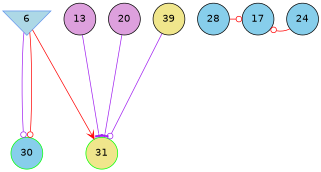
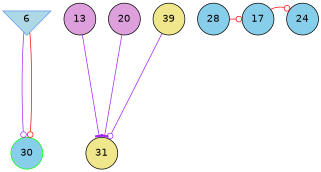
edge "24" -> "17": reversed
edge "6" -> "31": removed
node "31": color green -> black
